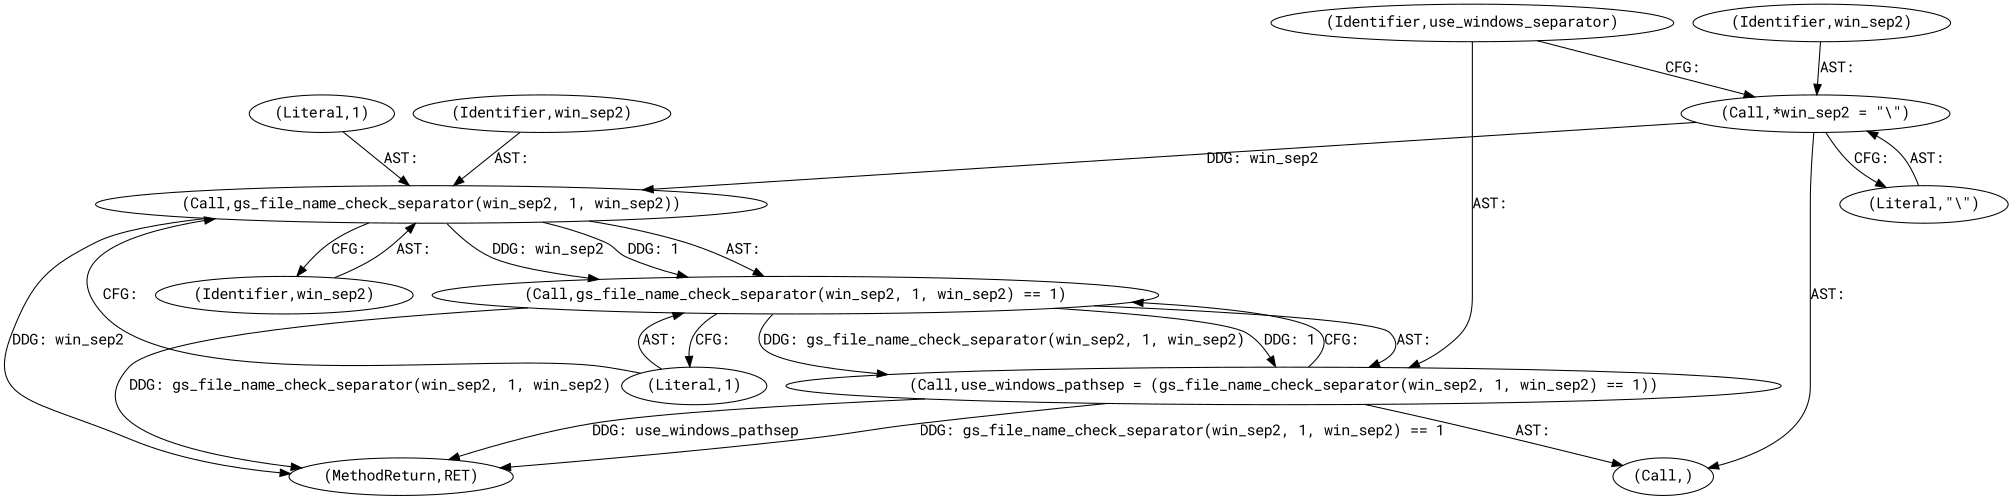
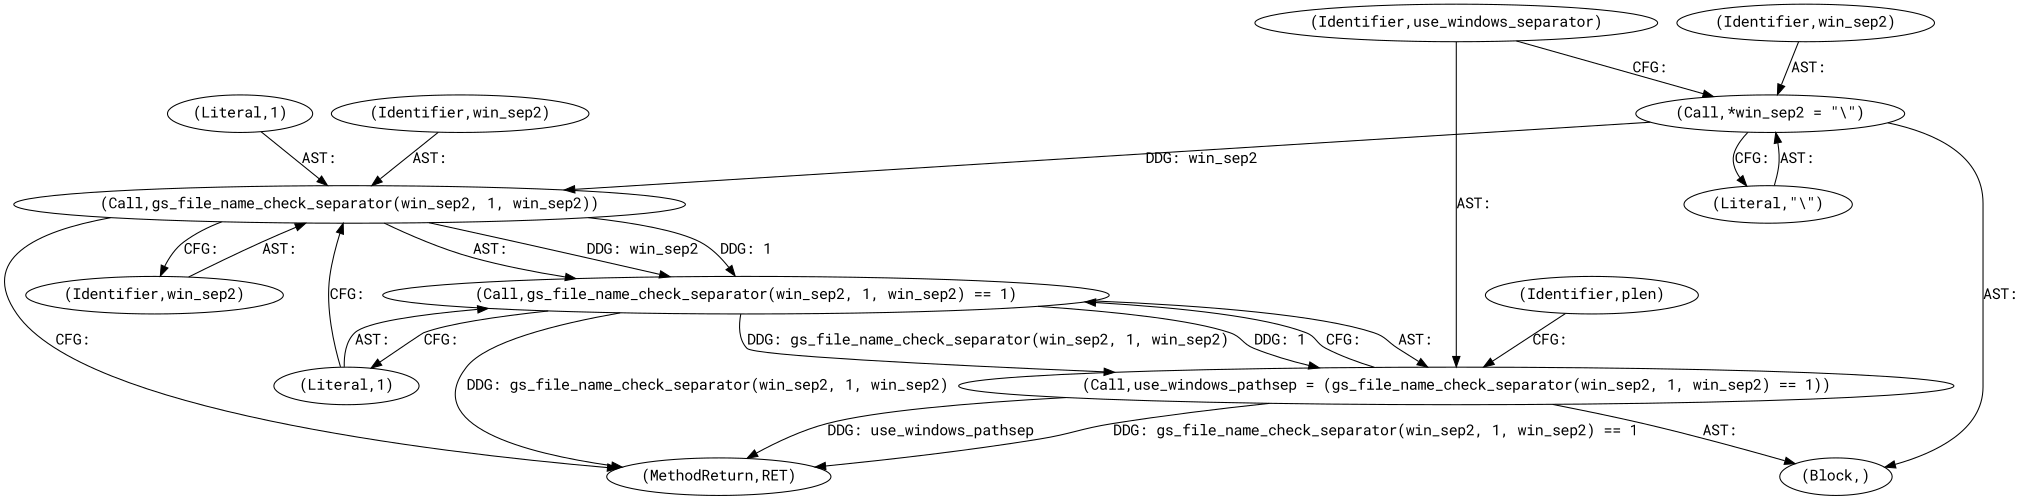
node "(Identifier,plen)": added
edge "(Call,gs_file_name_check_separator(win_sep2, 1, win_sep2))" -> "(MethodReturn,RET)": label "DDG: win_sep2" -> "CFG: "
node "(Call,)": label "(Call,)" -> "(Block,)"
